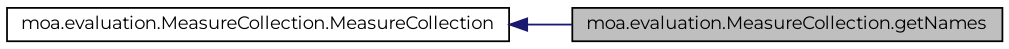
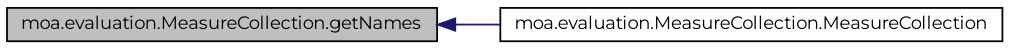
edge "moa.evaluation.MeasureCollection.getNames" -> "moa.evaluation.MeasureCollection.MeasureCollection": reversed
